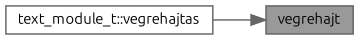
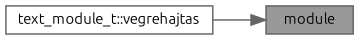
node "vegrehajt": label "vegrehajt" -> "module"
